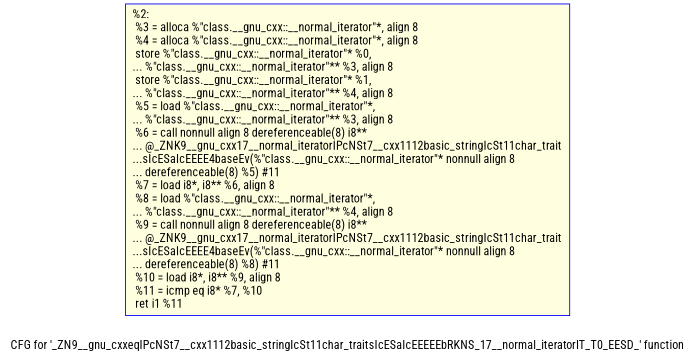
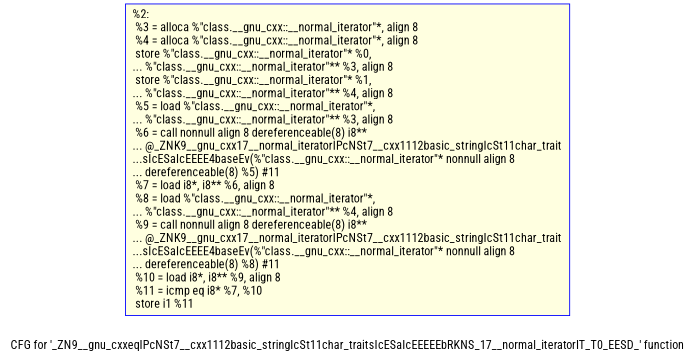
node "%2:": text "ret i1 %11" -> "store i1 %11"
